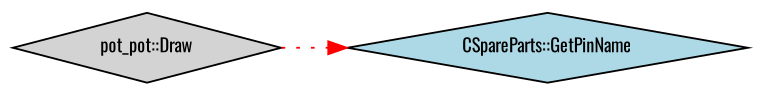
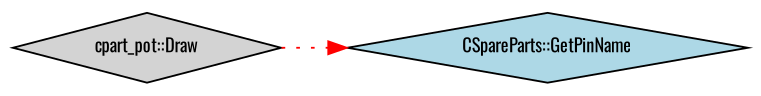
node "pot_pot::Draw": label "pot_pot::Draw" -> "cpart_pot::Draw"
